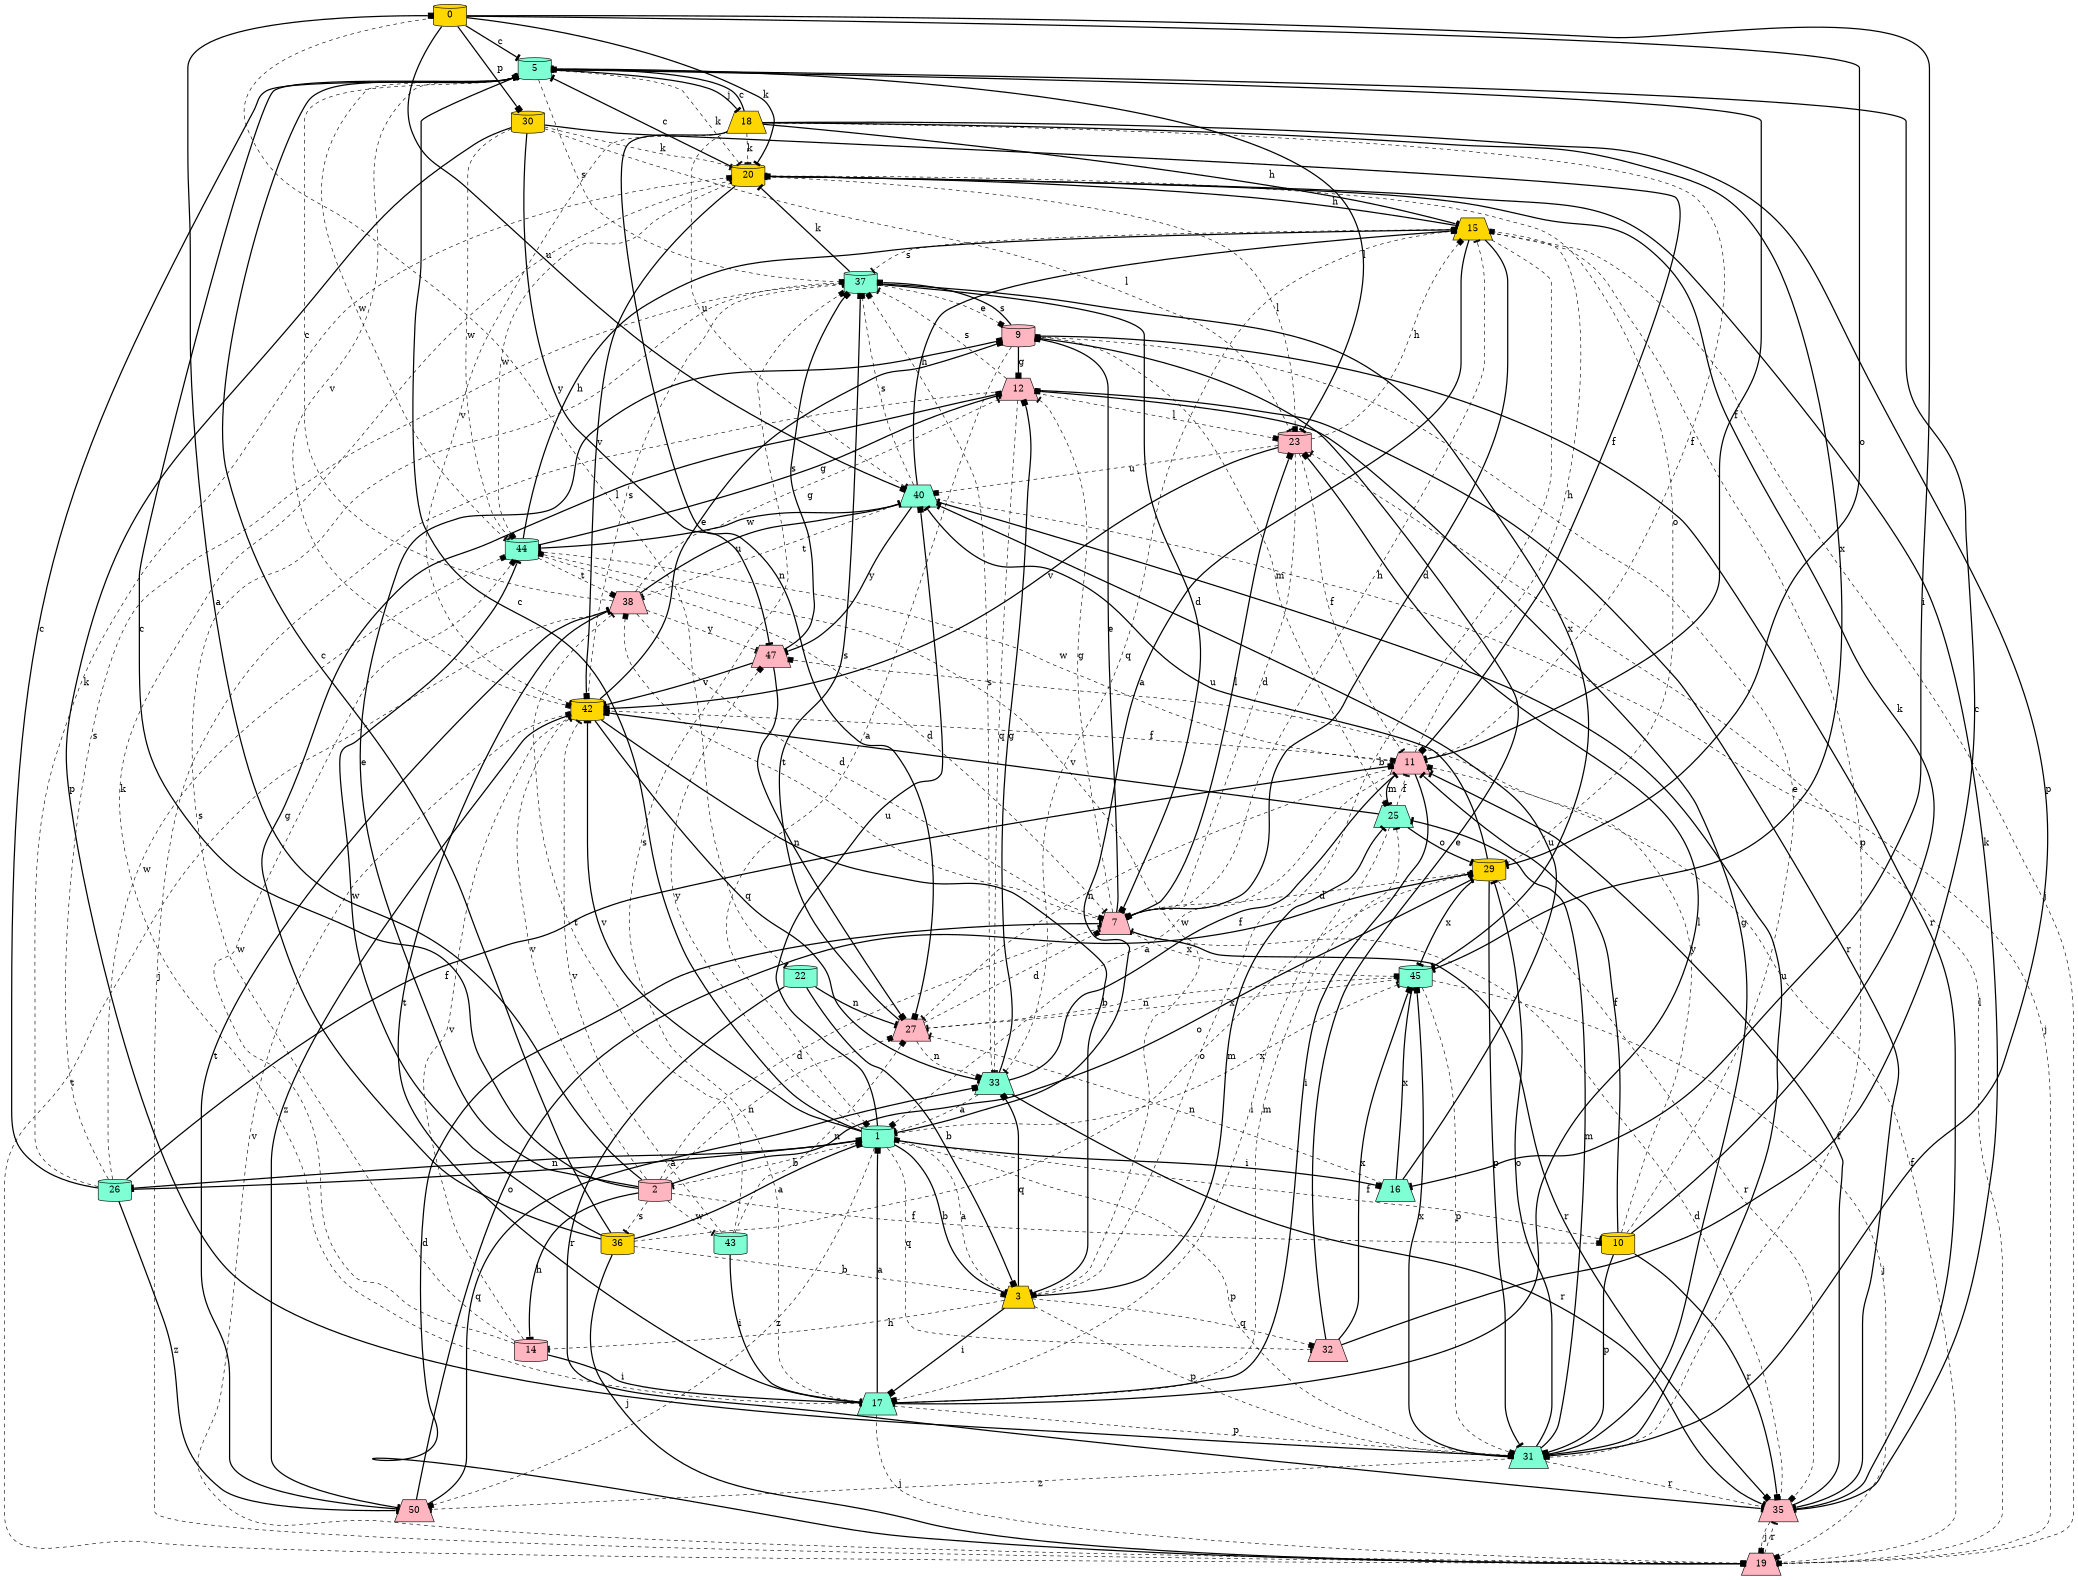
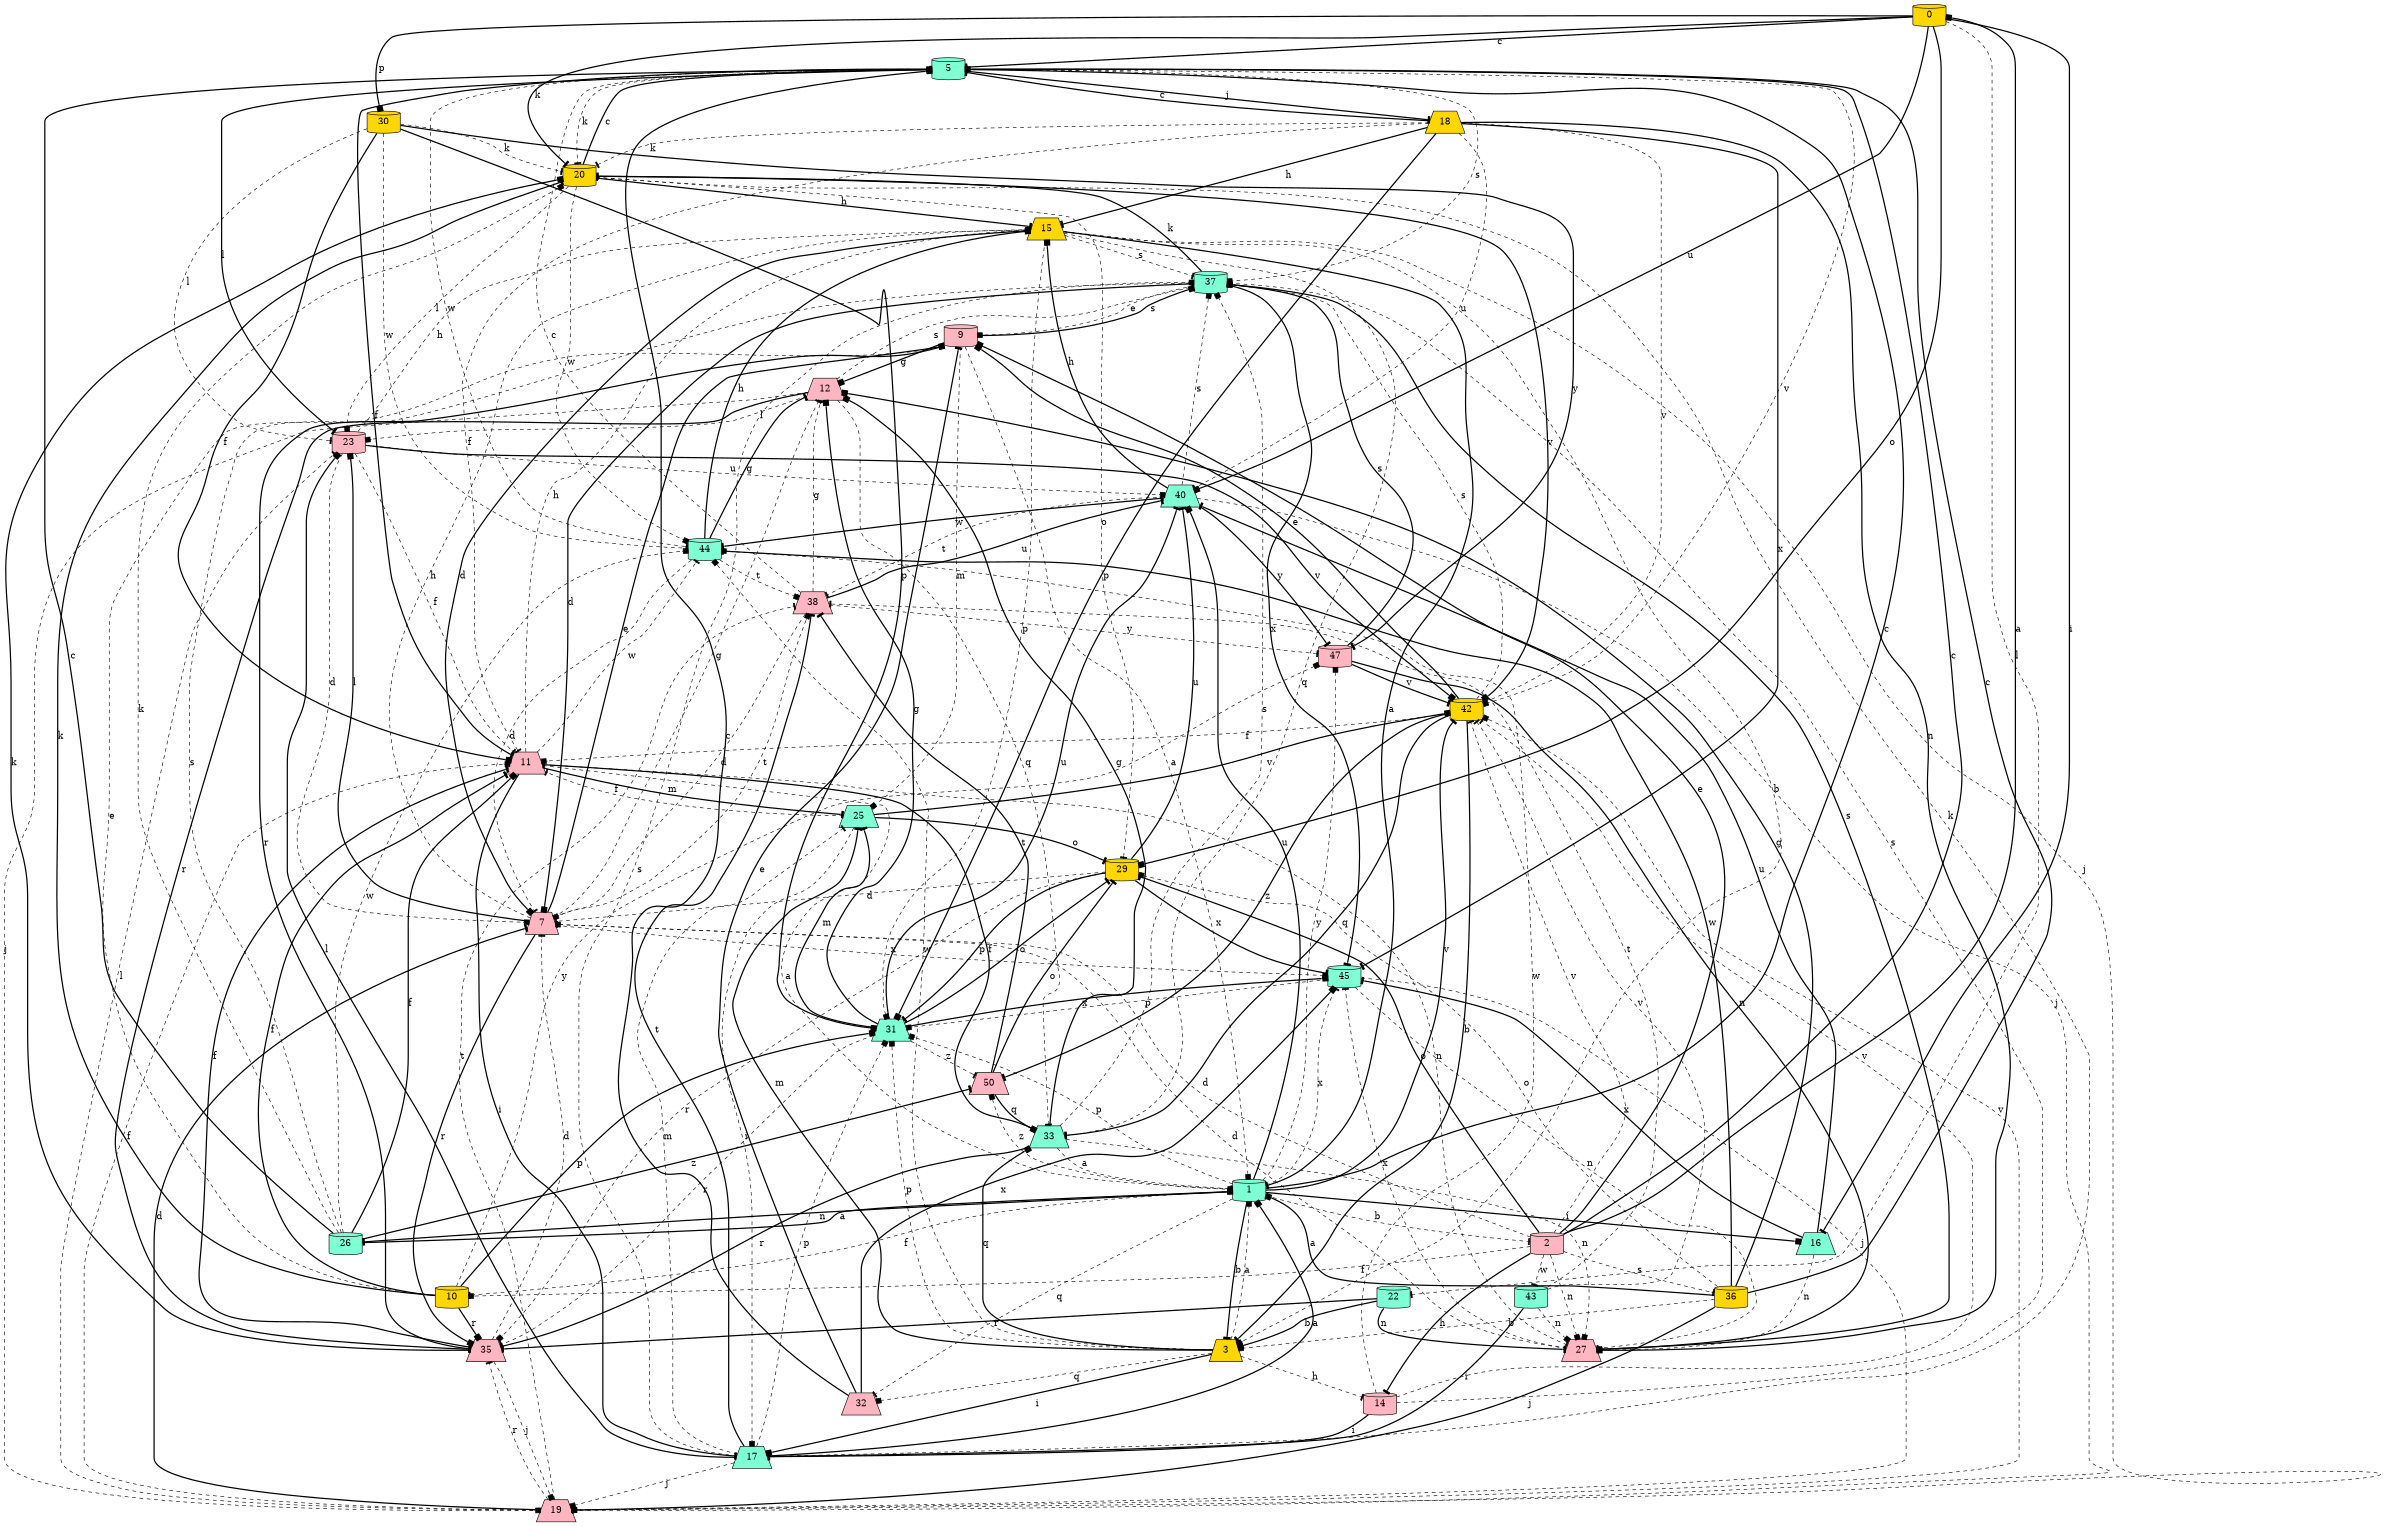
edge "0" -> "29": arrowhead tee -> box
node "47": shape trapezium -> cylinder
edge "27" -> "33": reversed
